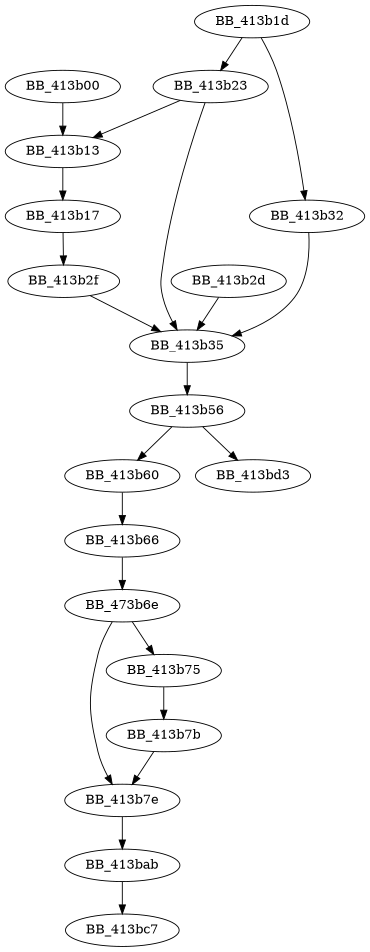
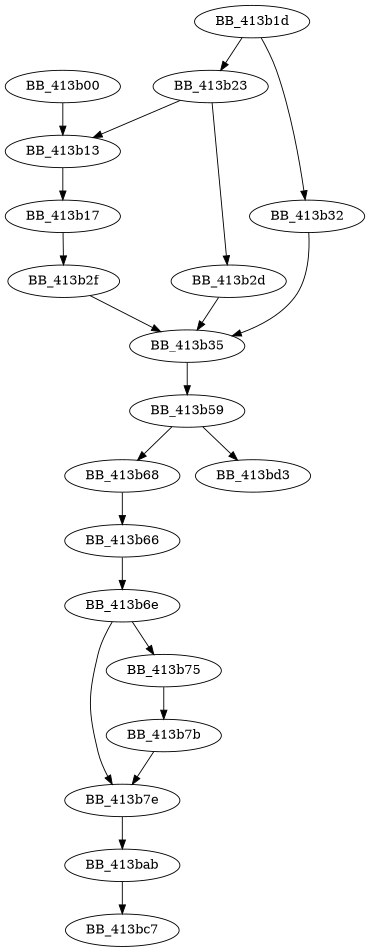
edge "BB_413b23" -> "BB_413b35": now "BB_413b23" -> "BB_413b2d"
node "BB_413b56": label "BB_413b56" -> "BB_413b59"
node "BB_413b60": label "BB_413b60" -> "BB_413b68"
node "BB_473b6e": label "BB_473b6e" -> "BB_413b6e"
